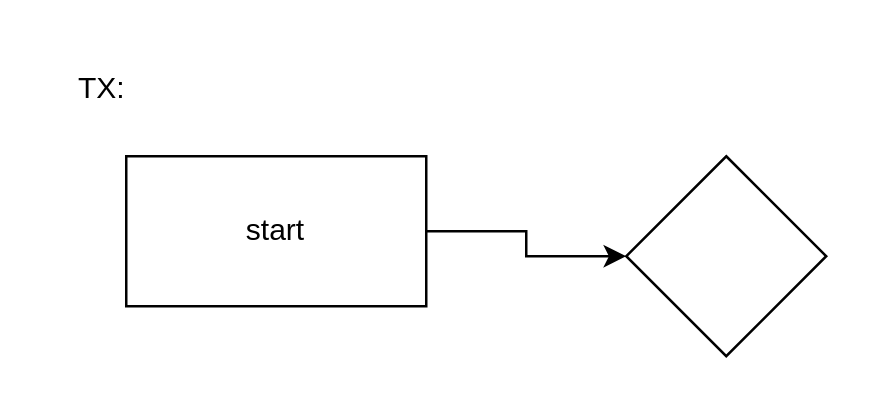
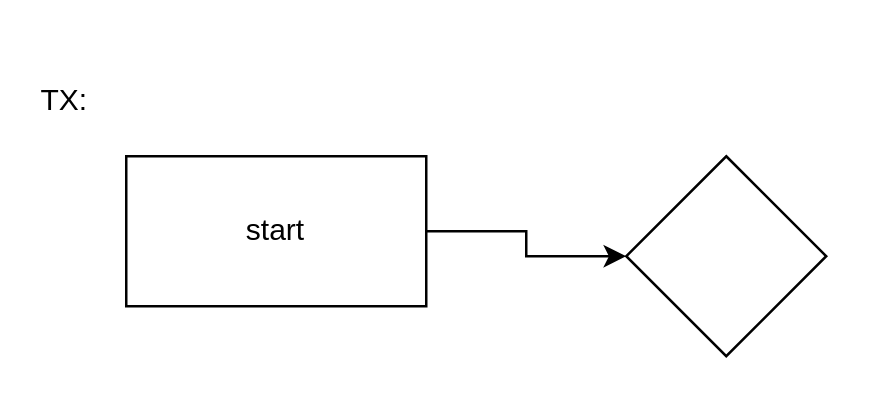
node "TX:": moved (101, 89) -> (64, 101)
